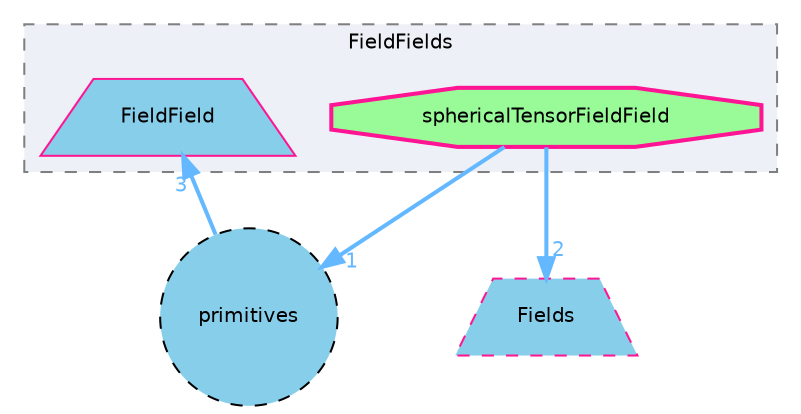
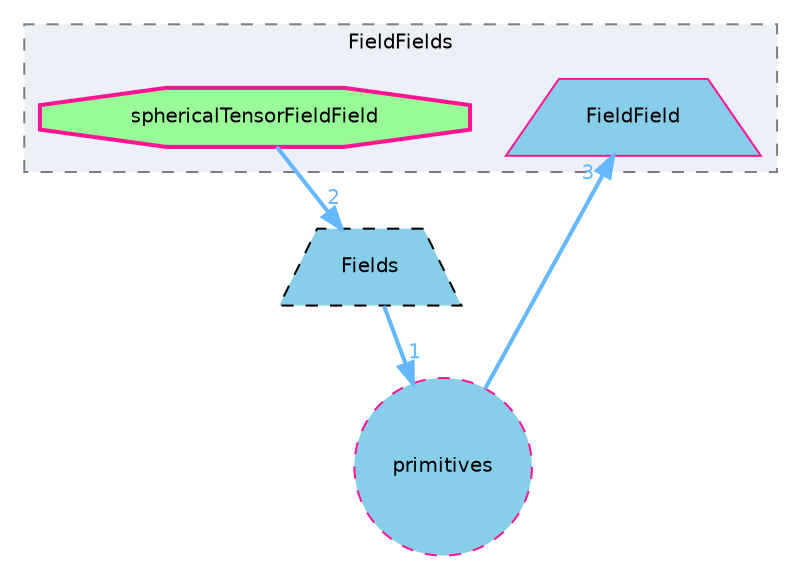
edge "sphericalTensorFieldField" -> "primitives": now "Fields" -> "primitives"
node "primitives": color black -> deeppink
node "Fields": color deeppink -> black
